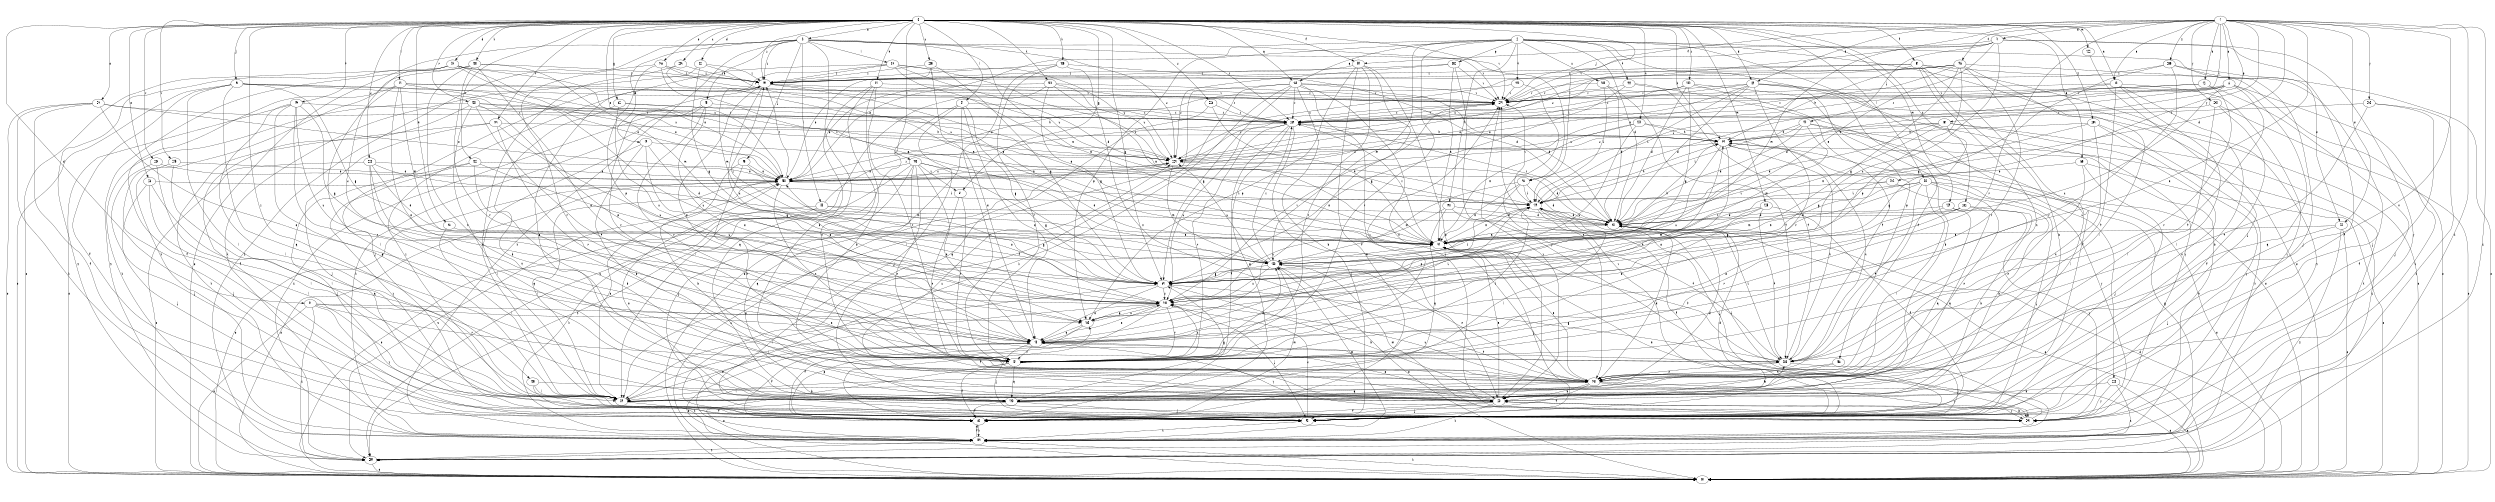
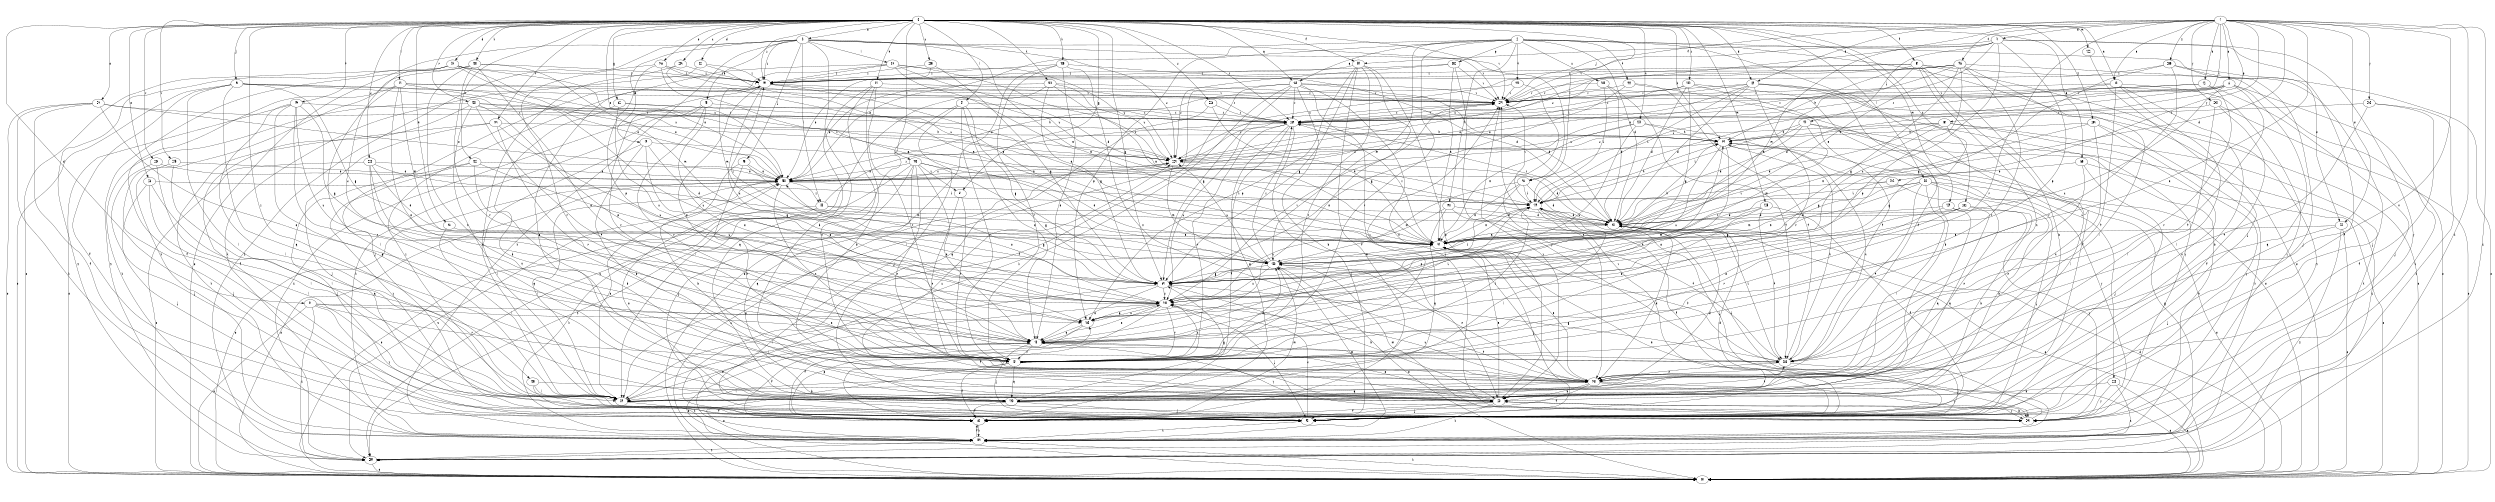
edge "150" -> "191": now "150" -> "83"
edge "205" -> "10": now "105" -> "10"
edge "51" -> "49": added, label "e"
edge "32" -> "69": now "59" -> "69"
edge "7" -> "160": added, label "p"
node "156": removed
